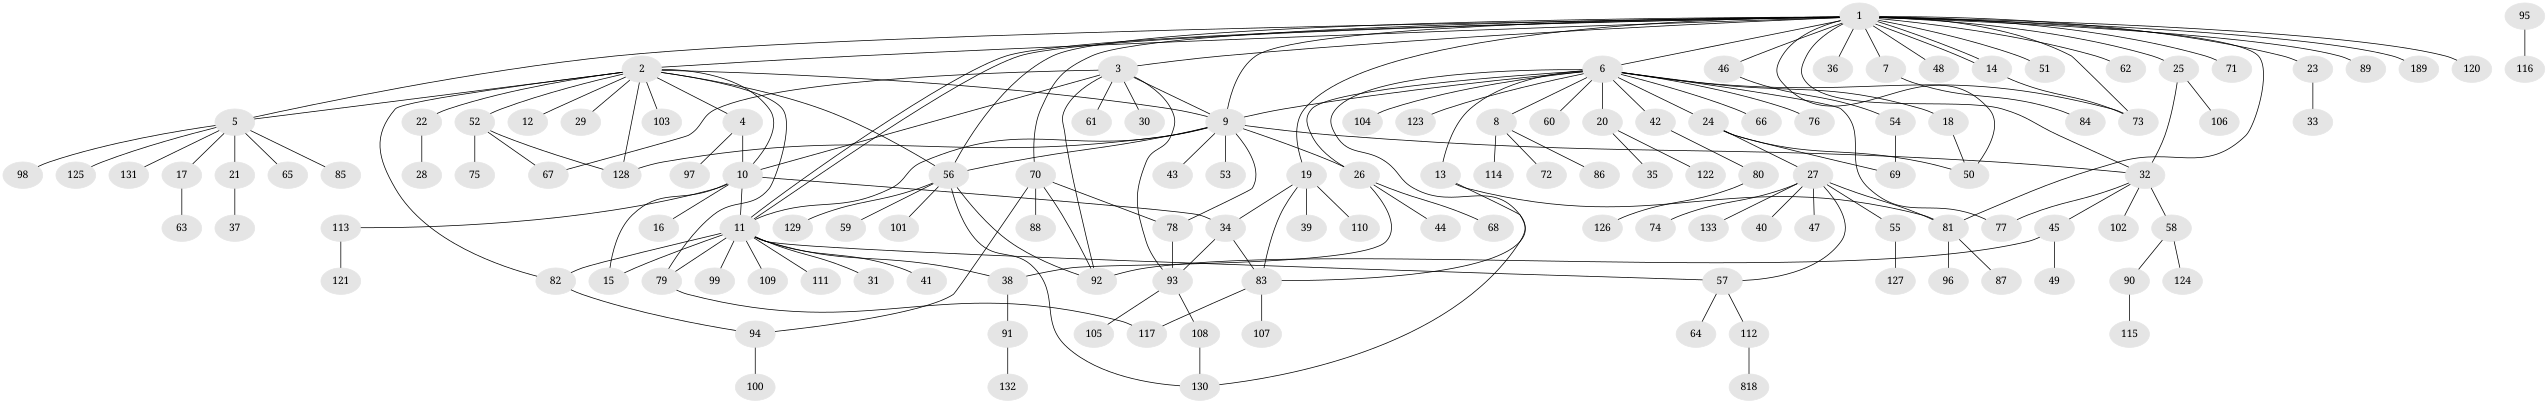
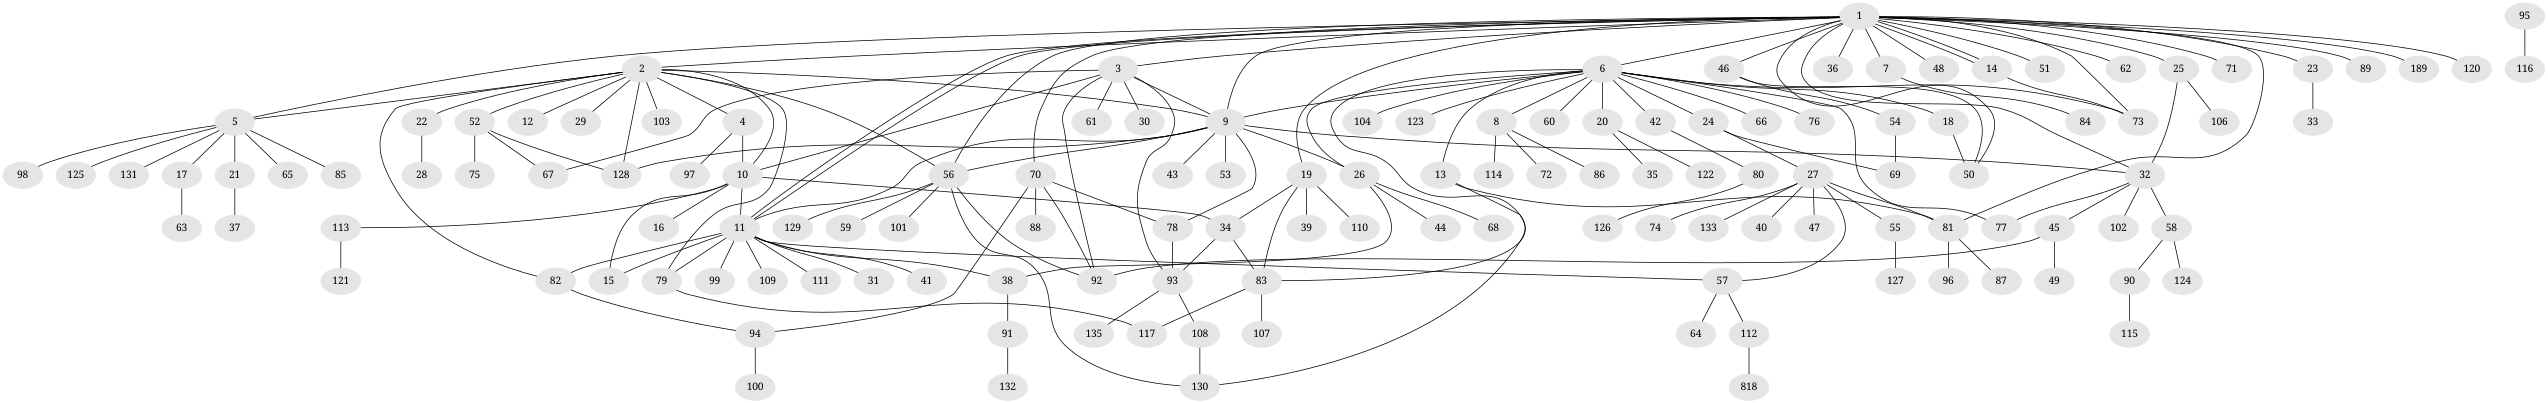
edge "24" -- "50": now "46" -- "50"
node "105": label "105" -> "135"
